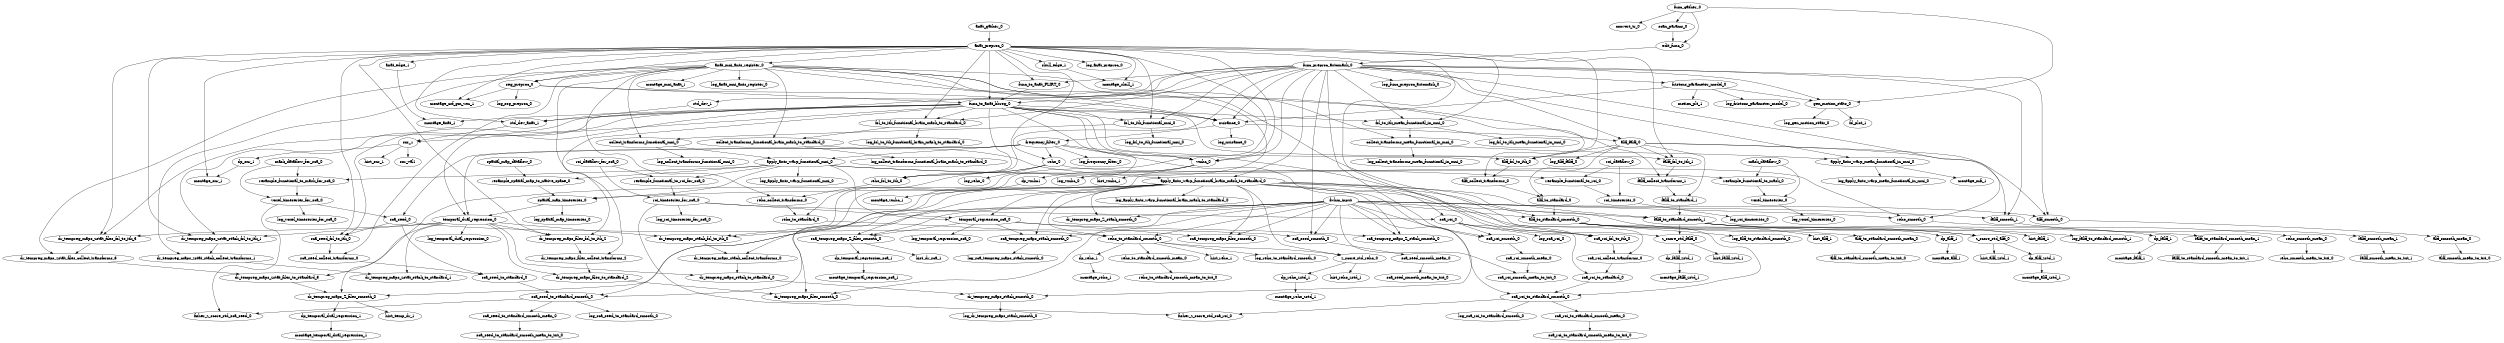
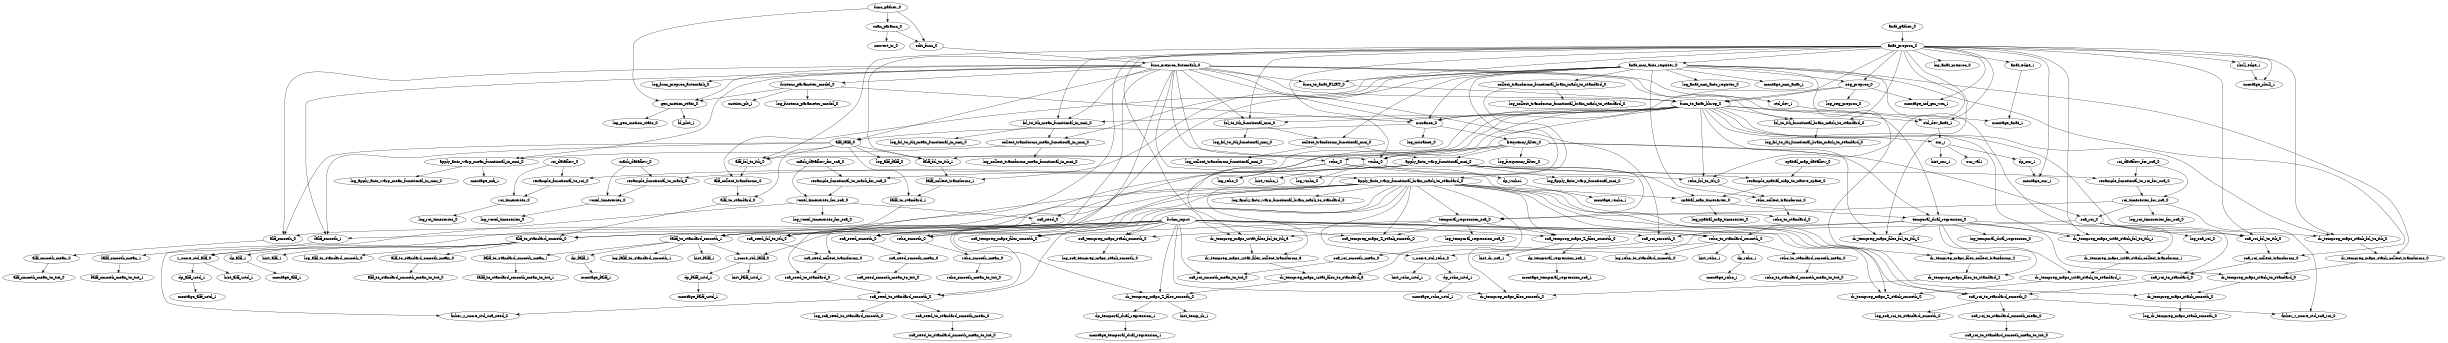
edge "func_gather_0" -> "convert_tr_0": now "scan_params_0" -> "convert_tr_0"
edge "fsl_to_itk_functional_brain_mask_to_standard_0" -> "collect_transforms_functional_brain_mask_to_standard_0": removed
edge "dr_tempreg_maps_zstat_stack_to_standard_1" -> "dr_tempreg_maps_Z_stack_smooth_0": added
